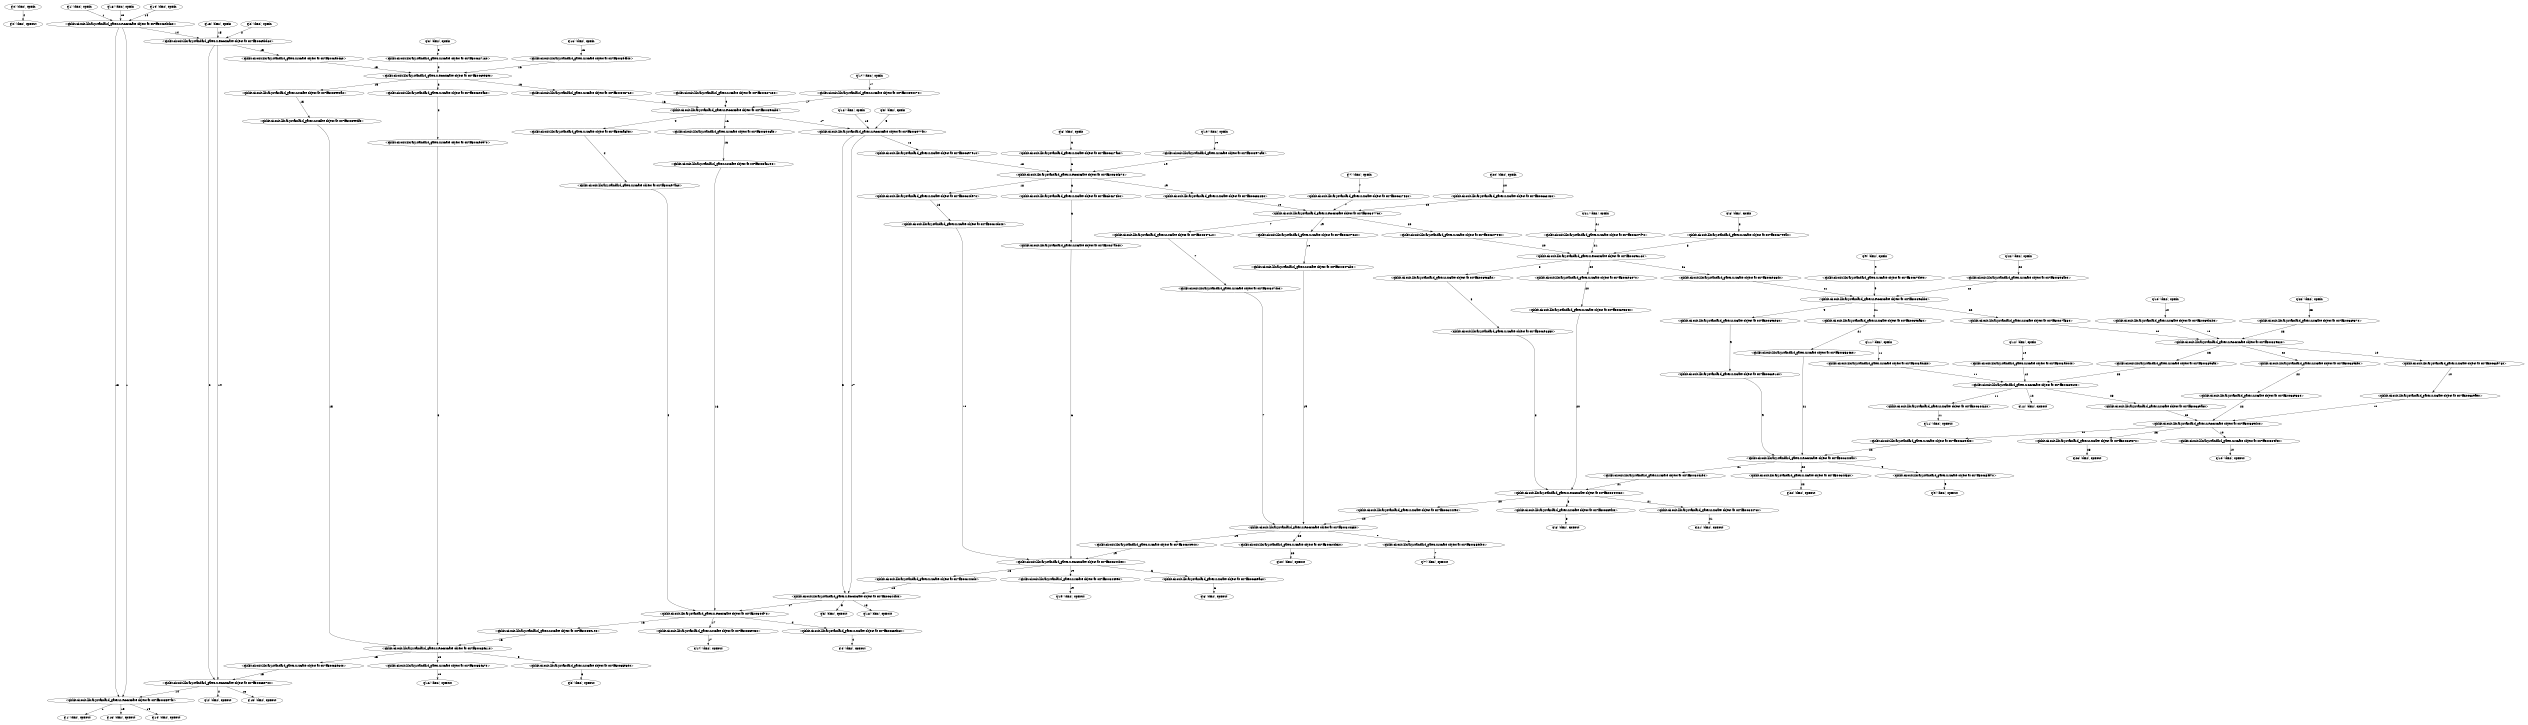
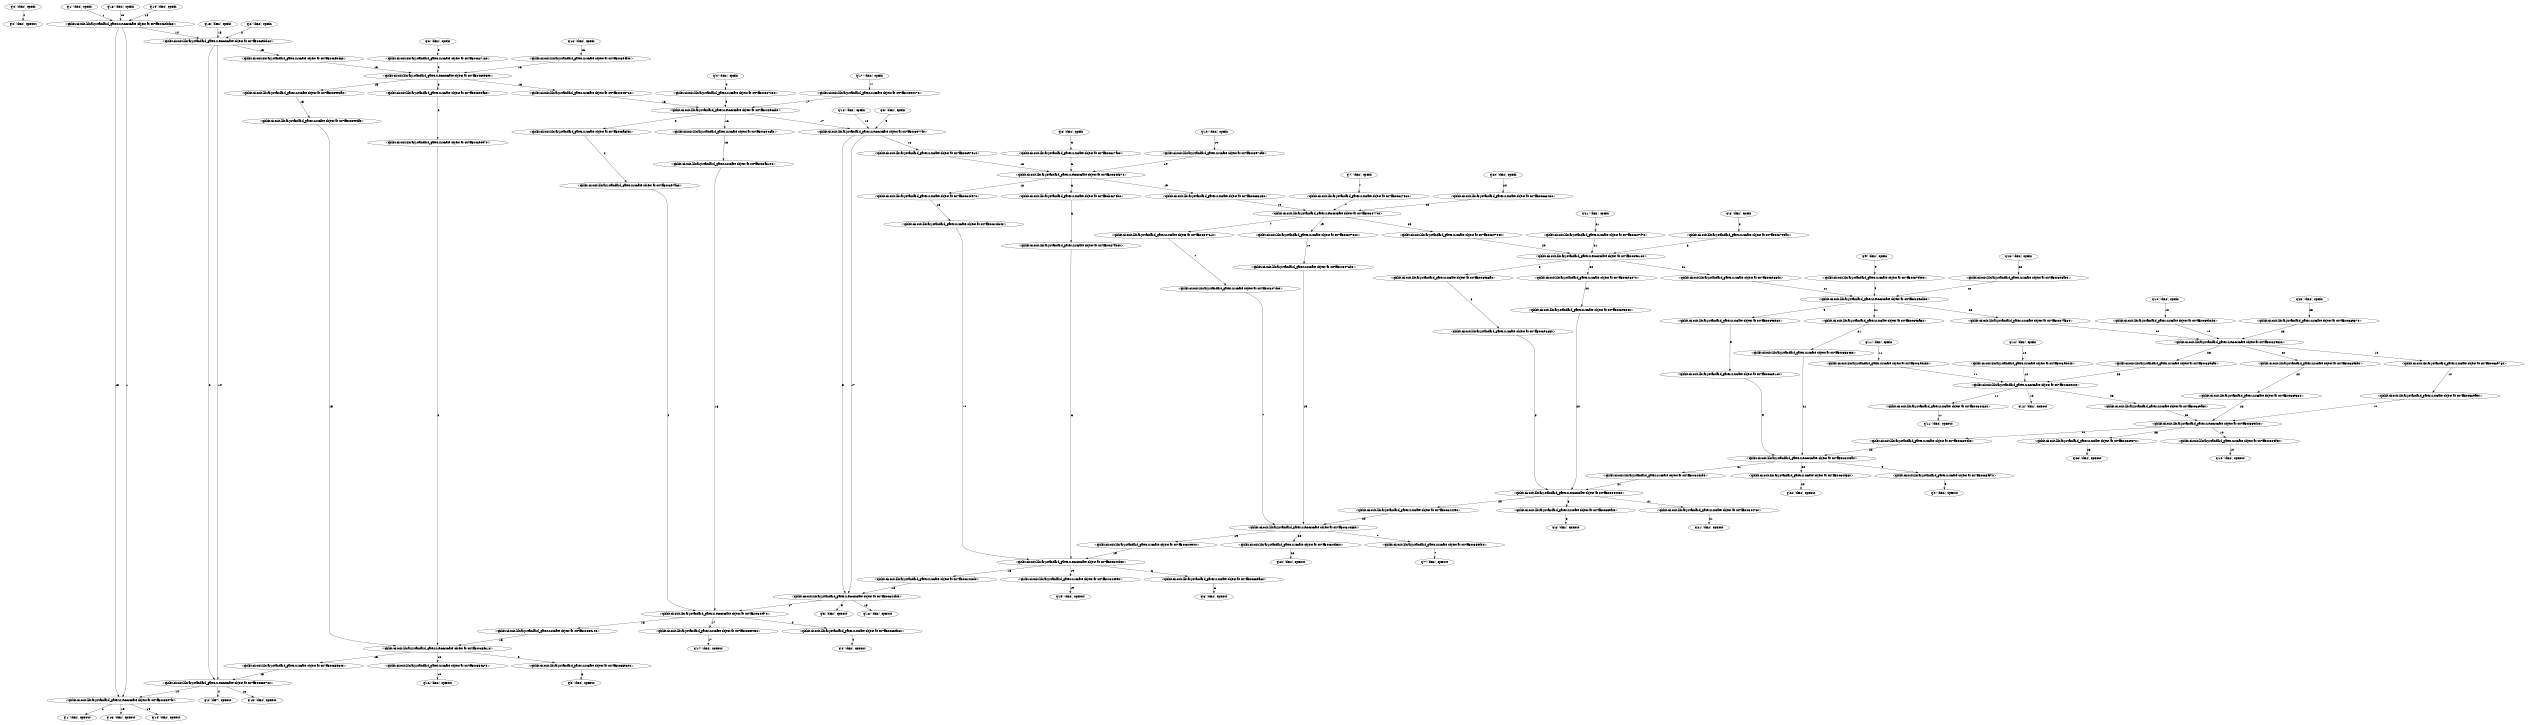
node "q(4) (d=2), op=in": added
node "q(2) (d=2), op=out": label "q(2) (d=2), op=out" -> "q(2) (d=7), op=out"
